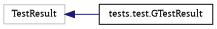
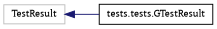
node "tests.test.GTestResult": label "tests.test.GTestResult" -> "tests.tests.GTestResult"
